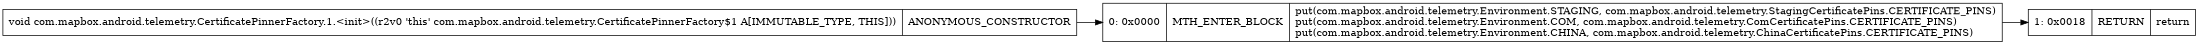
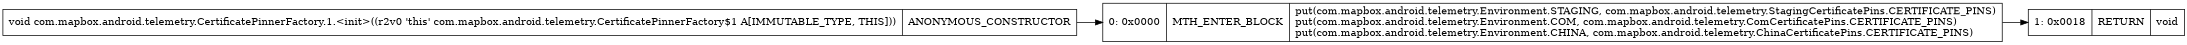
node "1: 0x0018": text "return" -> "void"
